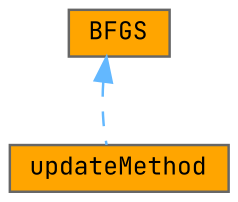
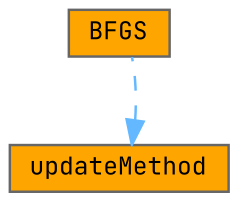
edge "updateMethod" -> "BFGS": reversed
